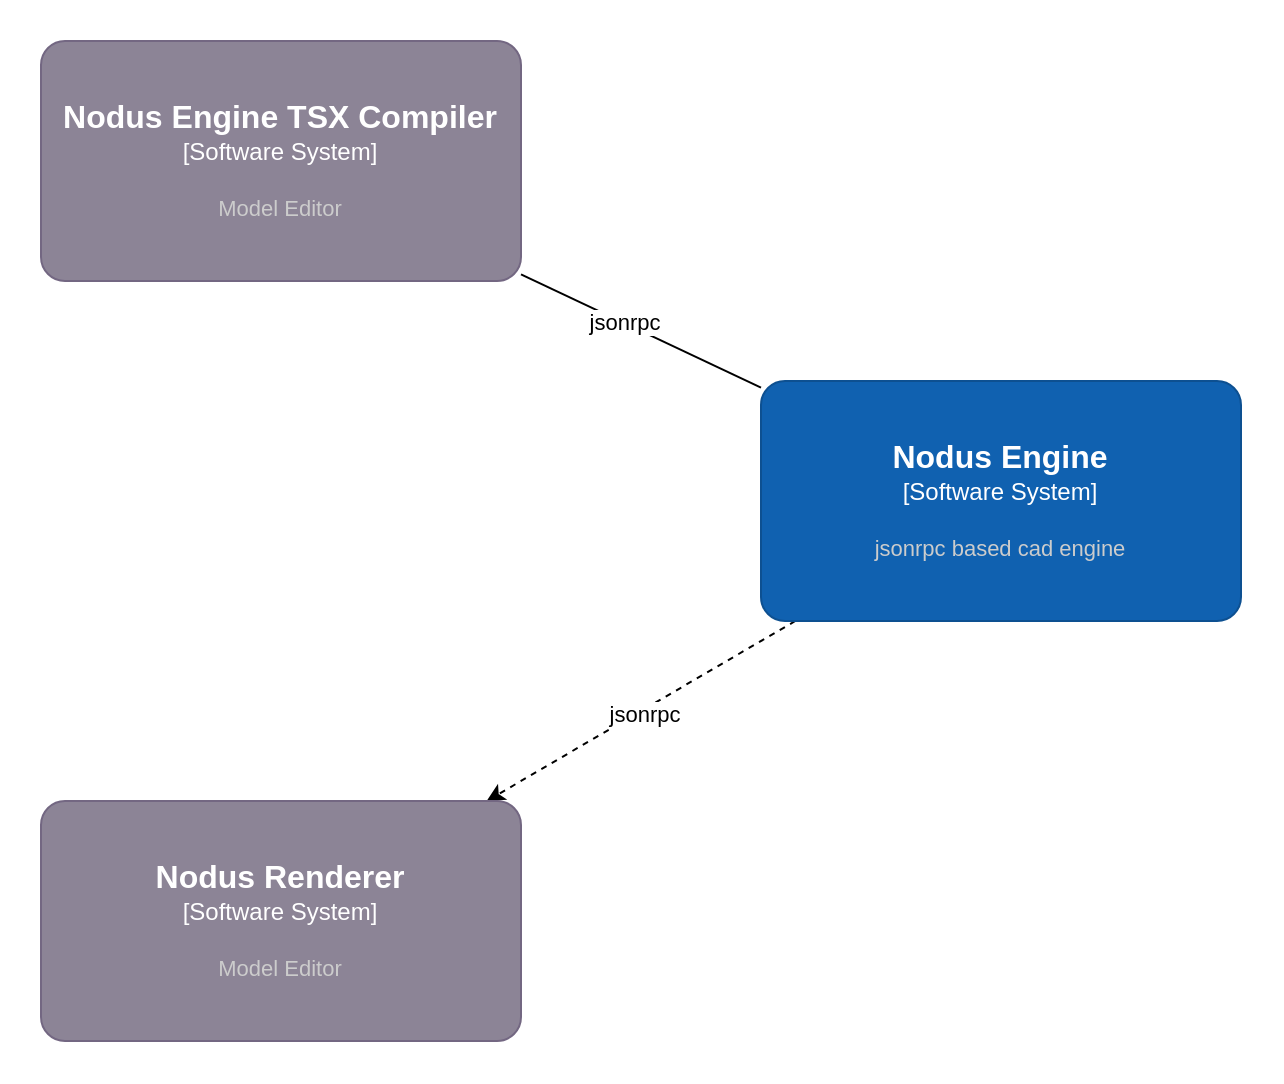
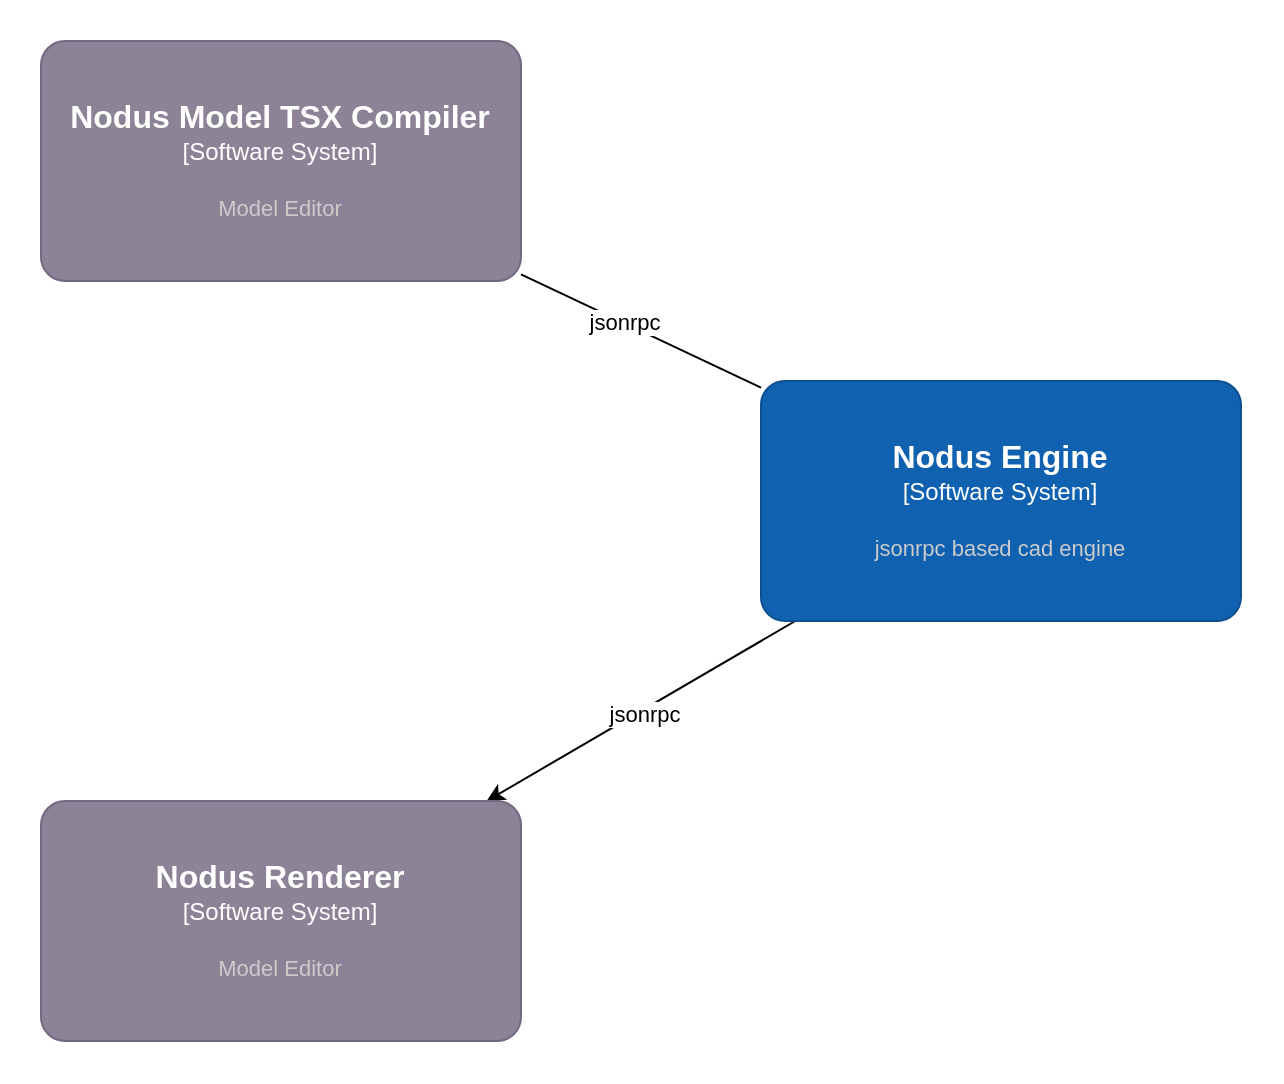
node "Nodus Engine TSX Compiler [Software System] Model Editor": label "Nodus Engine TSX Compiler [Software System] Model Editor" -> "Nodus Model TSX Compiler [Software System] Model Editor"
edge "Nodus Engine [Software System] jsonrpc based cad engine" -> "Nodus Renderer [Software System] Model Editor": style dashed -> solid
